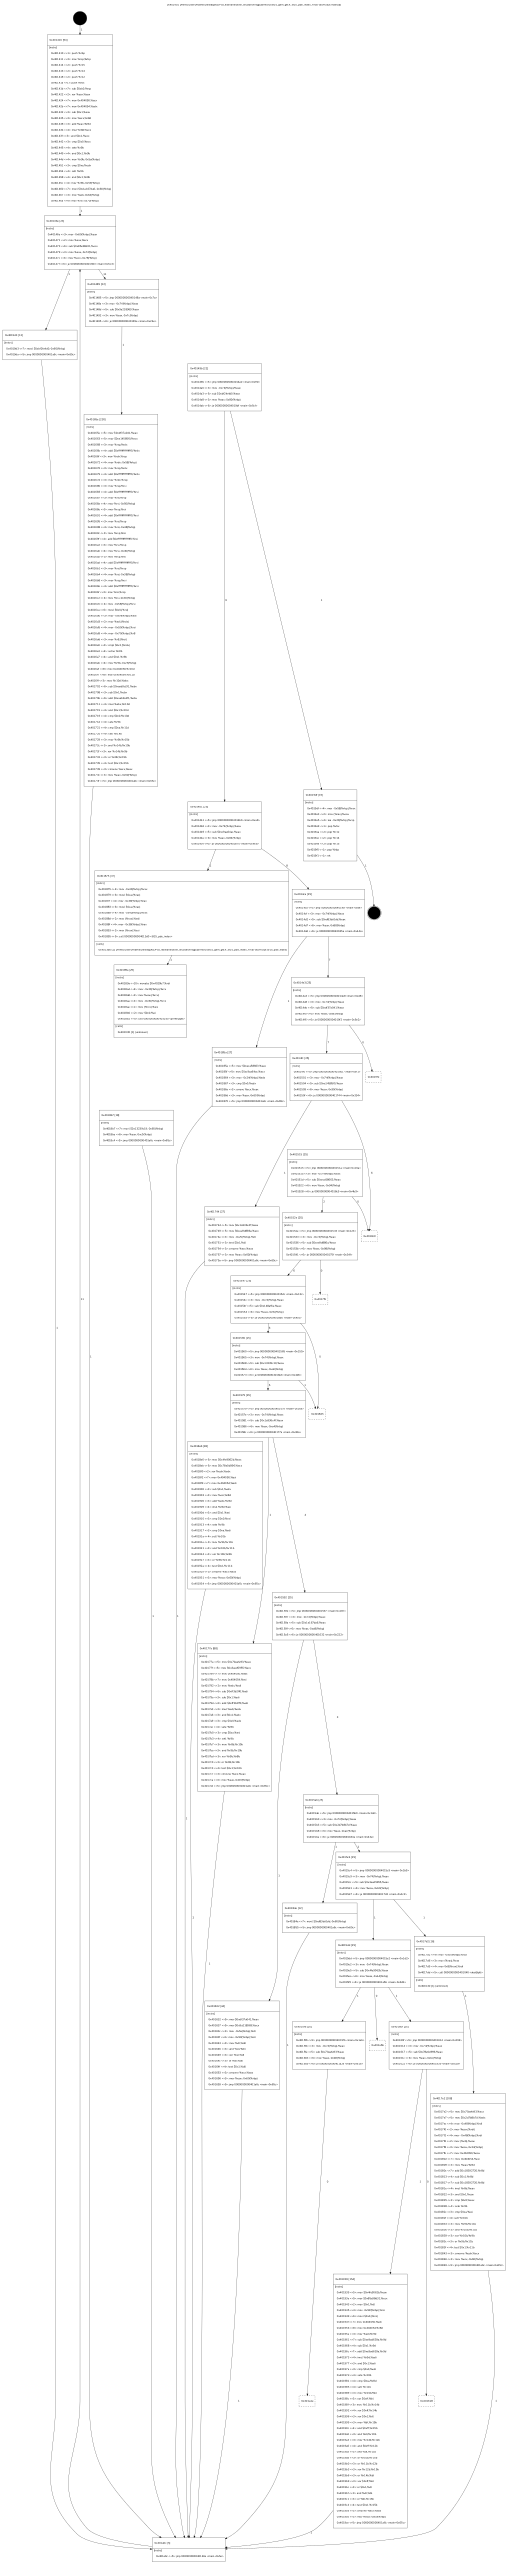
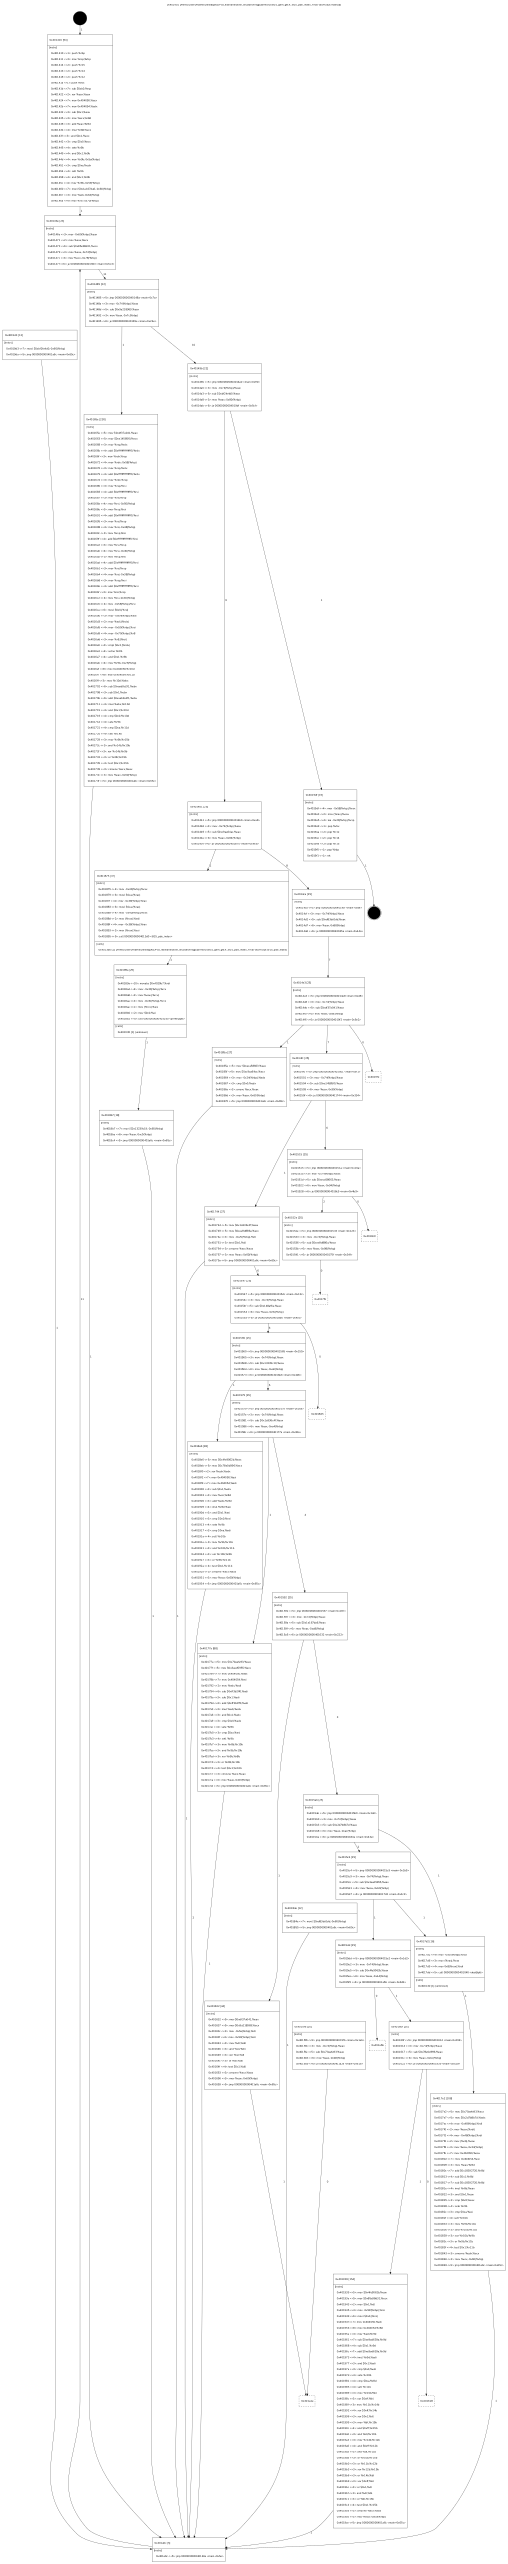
edge "0x40146e [23]" -> "0x4019d3 [12]": removed, label "1"
edge "0x401485 [22]" -> "0x40149b [22]": added, label "10"
edge "0x4014ca [25]" -> "0x40185a [27]": now "0x4014e3 [25]" -> "0x40185a [27]"
edge "0x40189a [29]" -> "0x4018b7 [18]": added, label "1"
edge "0x4014fc [25]" -> "0x4018c9": now "0x4014fc [25]" -> "0x401515 [25]"
edge "0x40152e [25]" -> "0x401547 [25]": now "0x401744 [27]" -> "0x401547 [25]"
edge "0x401560 [25]" -> "0x4018d5": now "0x401560 [25]" -> "0x4018e6 [83]"
edge "0x4015ab [25]" -> "0x40184e [12]": now "0x4015ab [25]" -> "0x4017d2 [16]"
edge "0x4015dd [25]" -> "0x4015f6 [25]": removed, label "1"
edge "0x401632 [44]" -> "0x401a6c [5]": now "0x401632 [44]" -> "0x401a2e"
